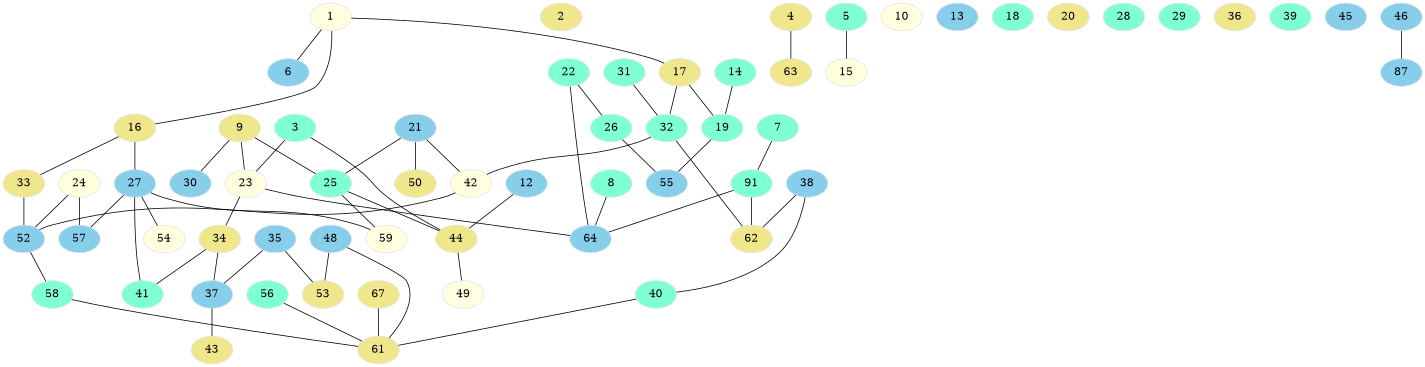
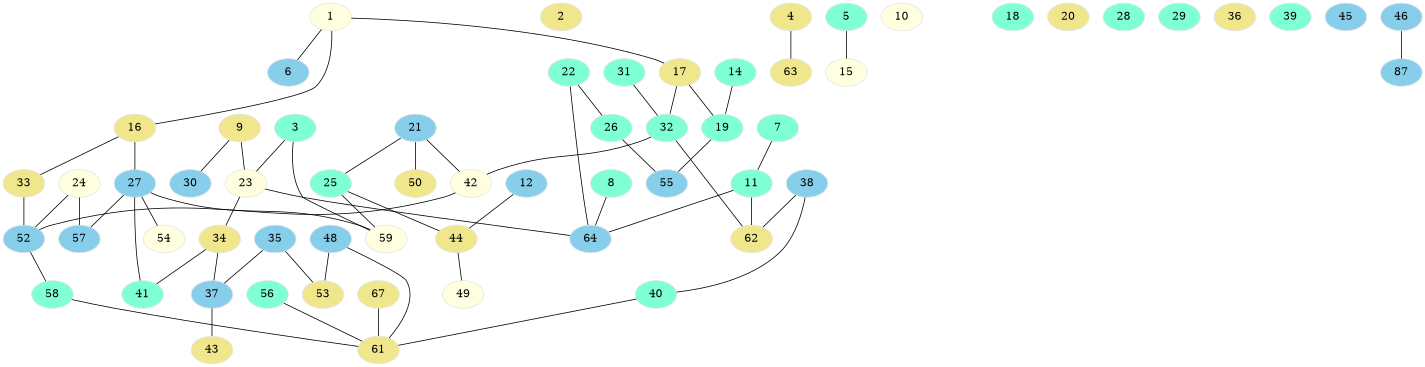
node "13": removed
edge "9" -- "25": removed
node "91": label "91" -> "11"
edge "3" -- "44": now "3" -- "59"
